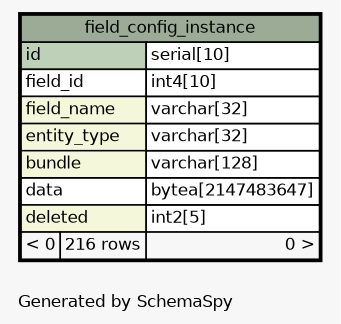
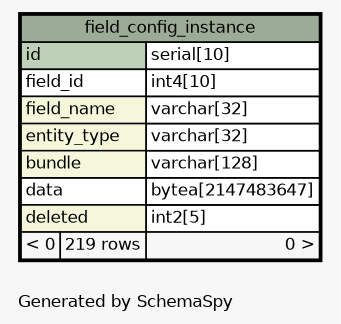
node "field_config_instance": text "216 rows" -> "219 rows"
